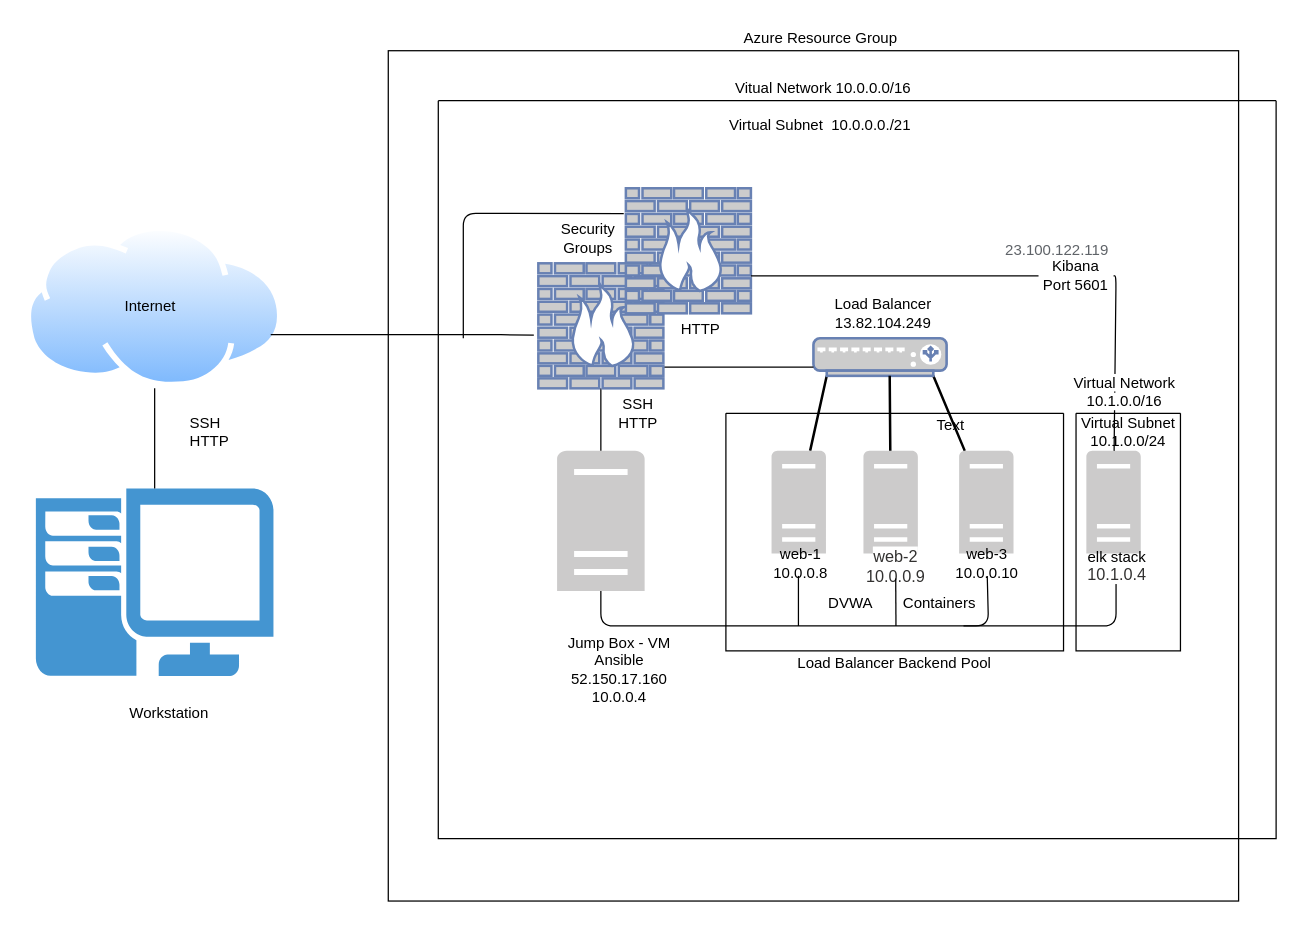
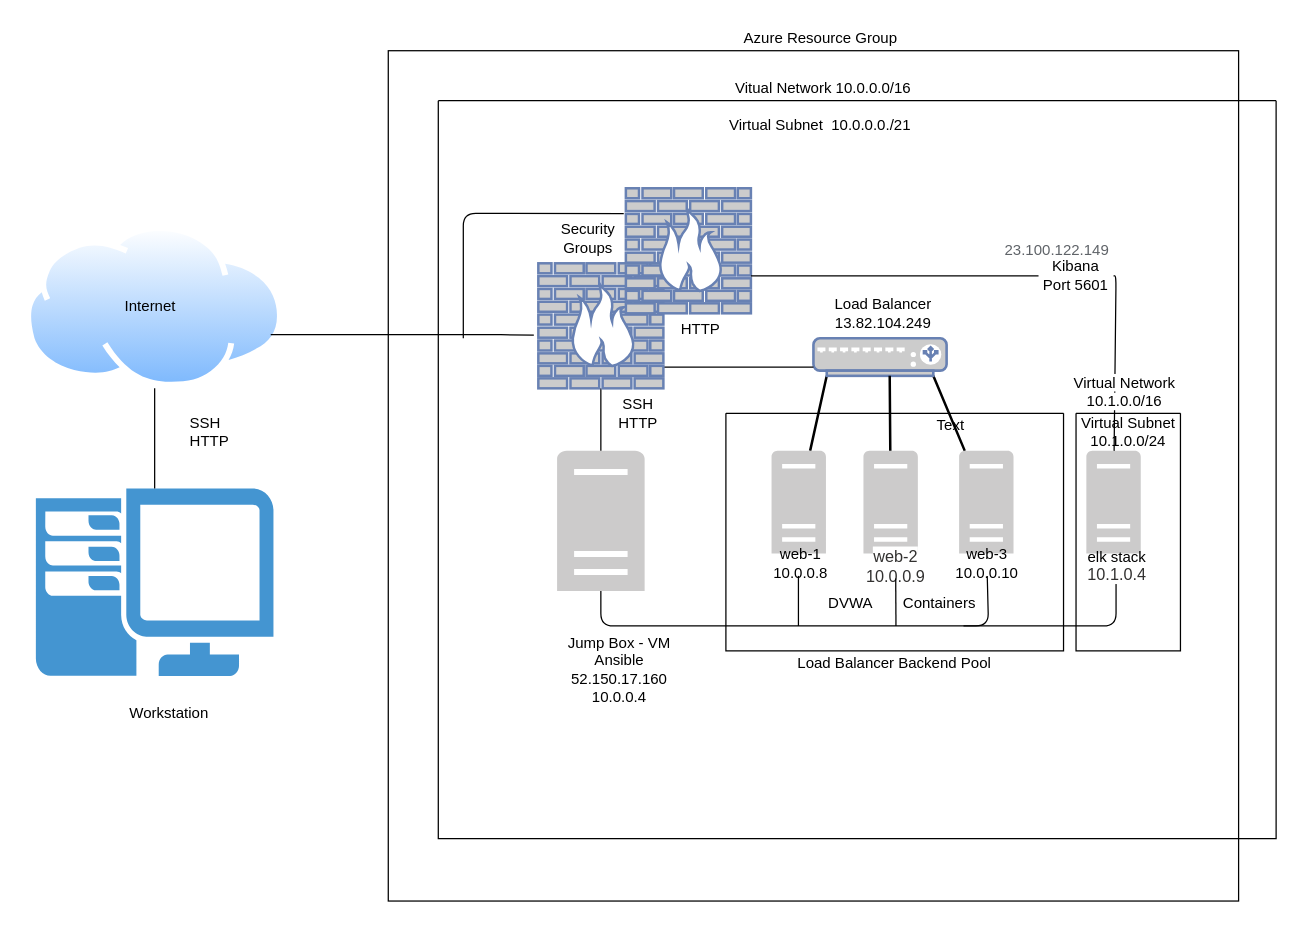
node "23.100.122.119": label "23.100.122.119" -> "23.100.122.149"
